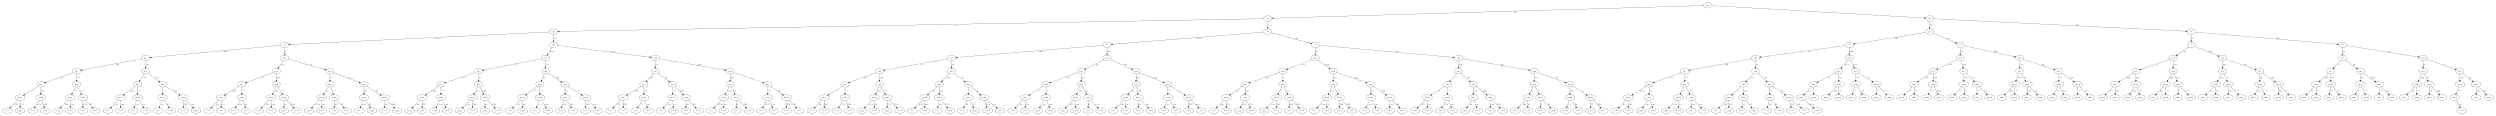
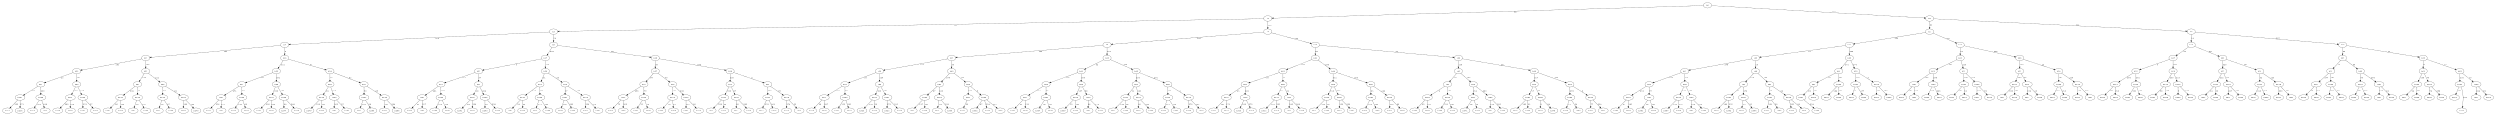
edge "A165" -> "A332": now "A166" -> "A332"
edge "A251" -> "A252": now "A125" -> "A252"
